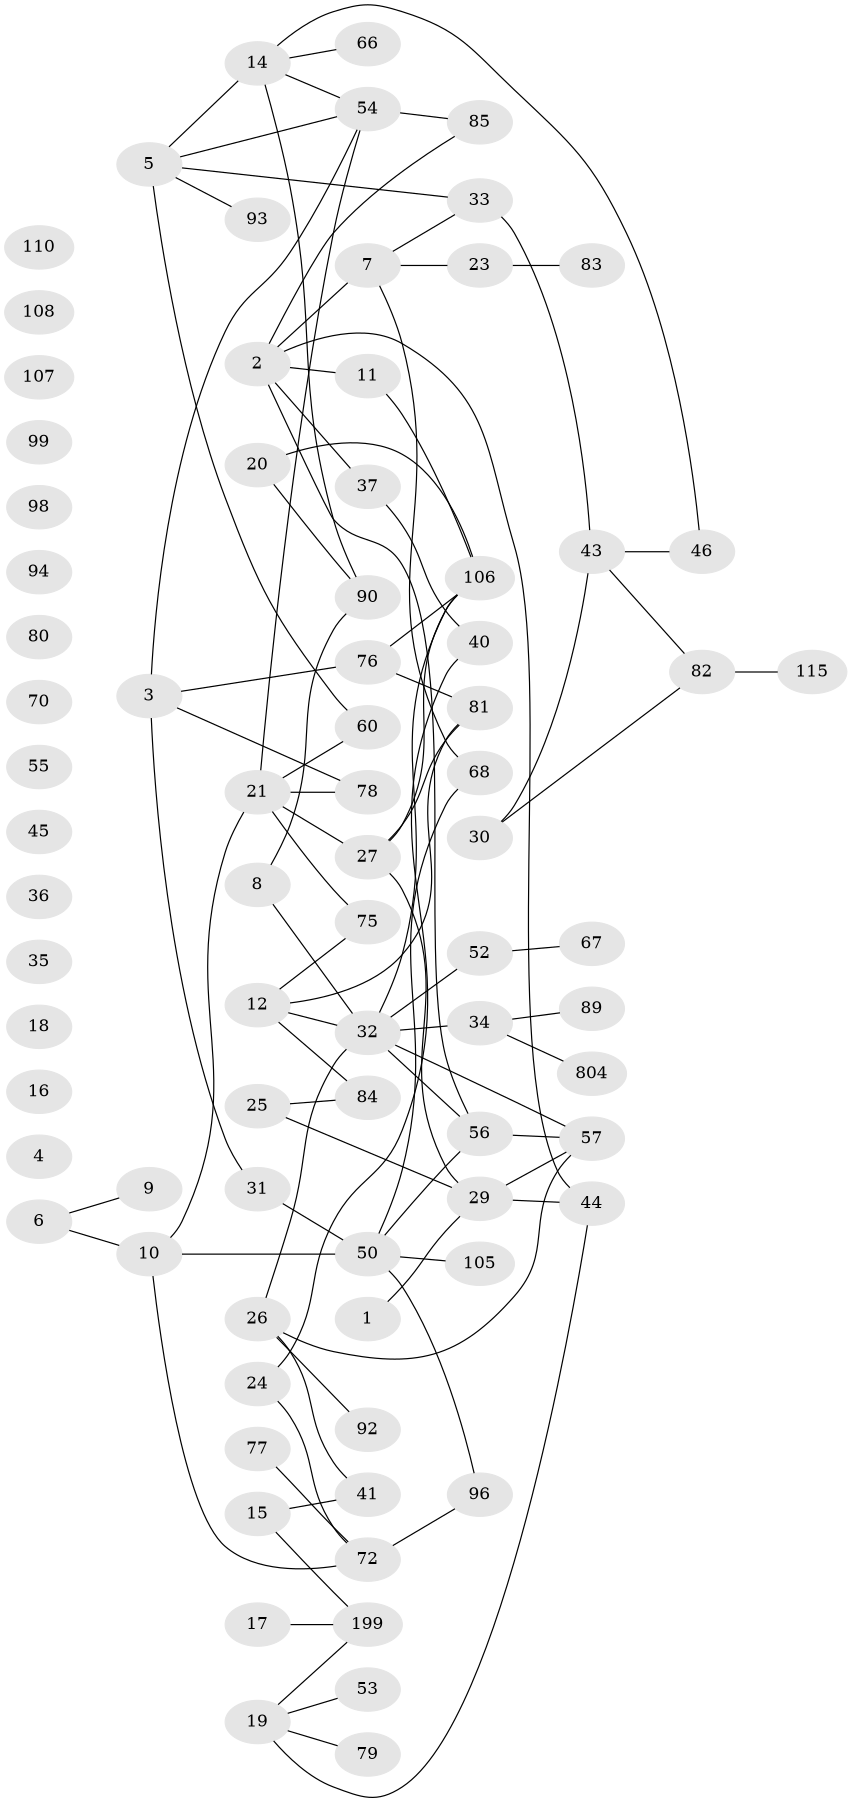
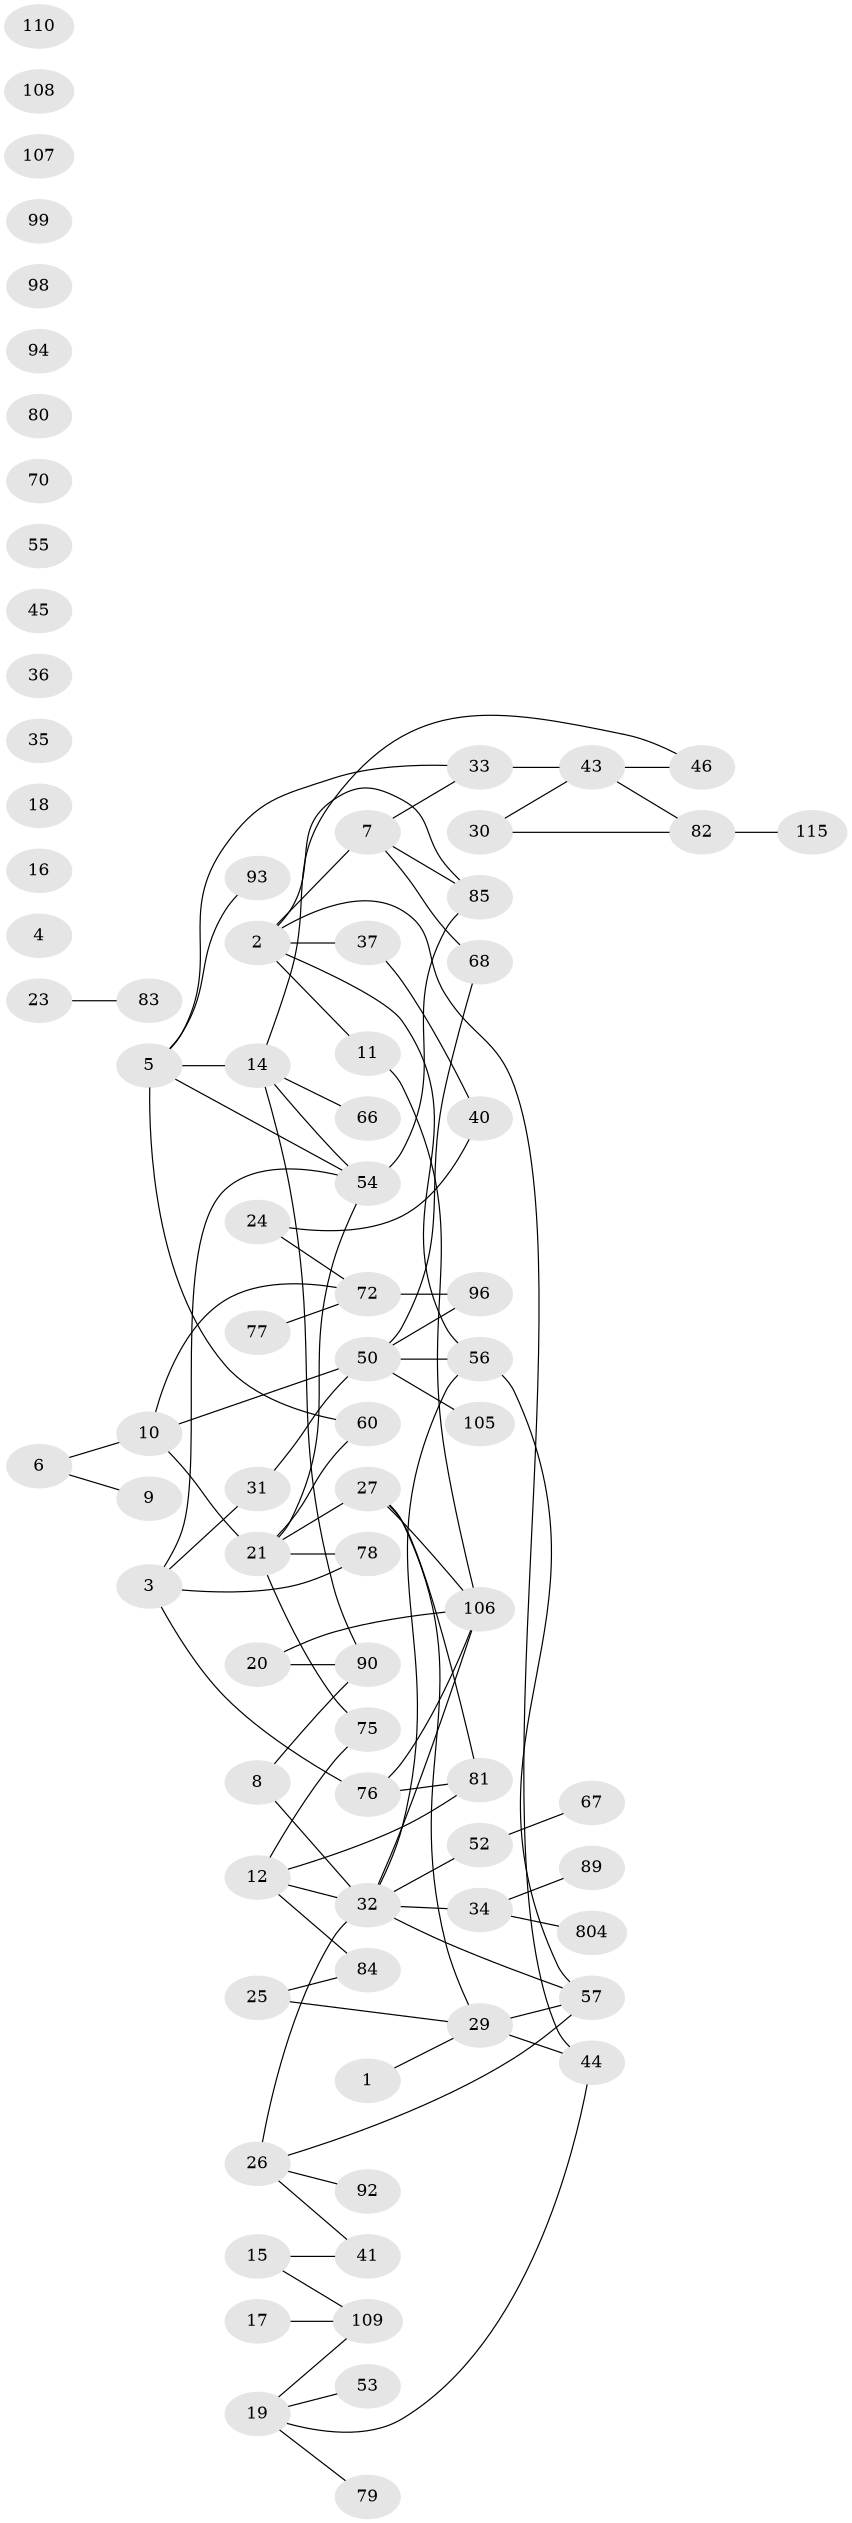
edge "7" -- "23": now "7" -- "85"
node "199": label "199" -> "109"
